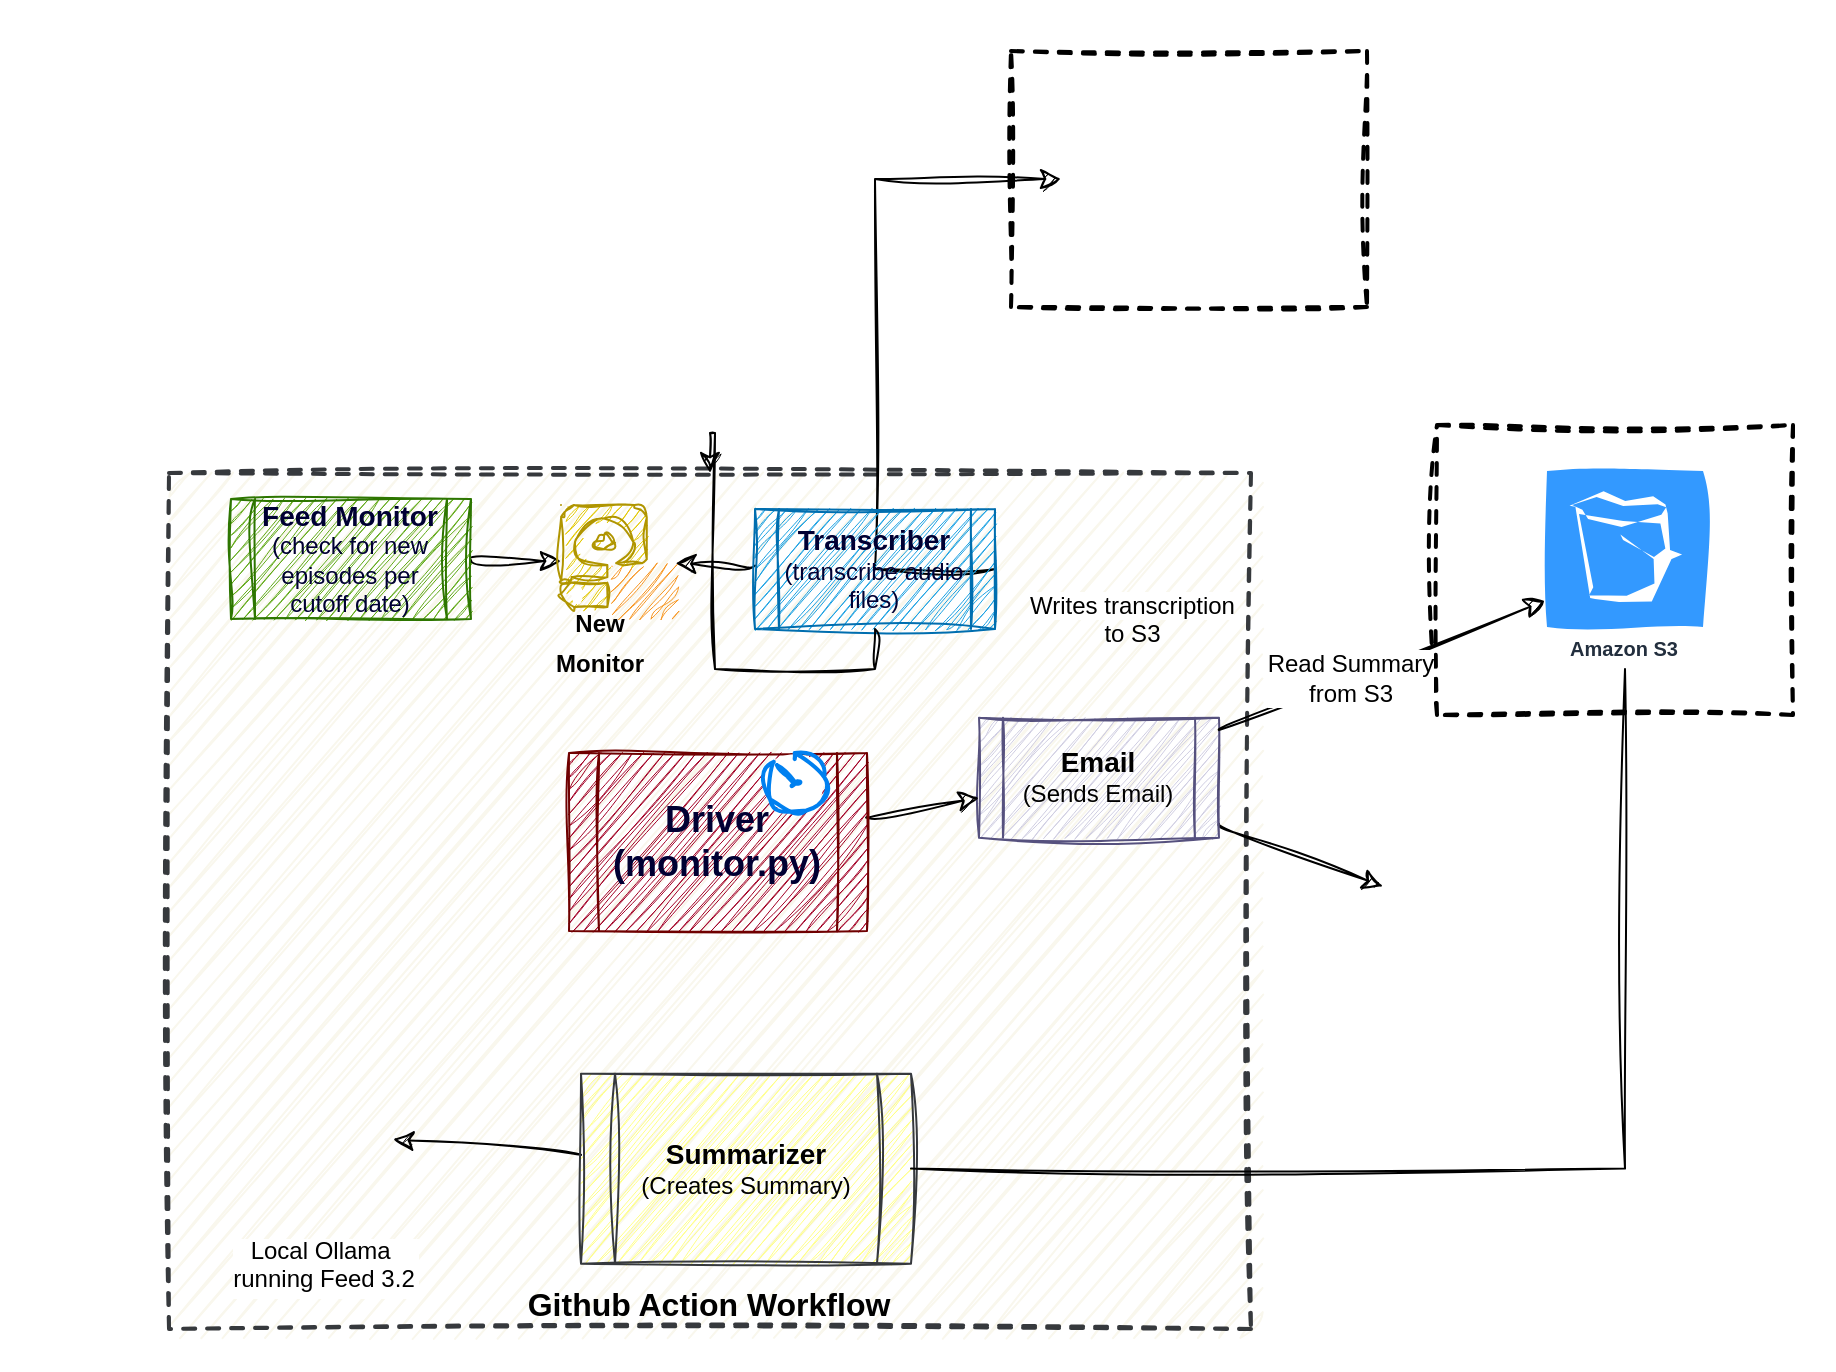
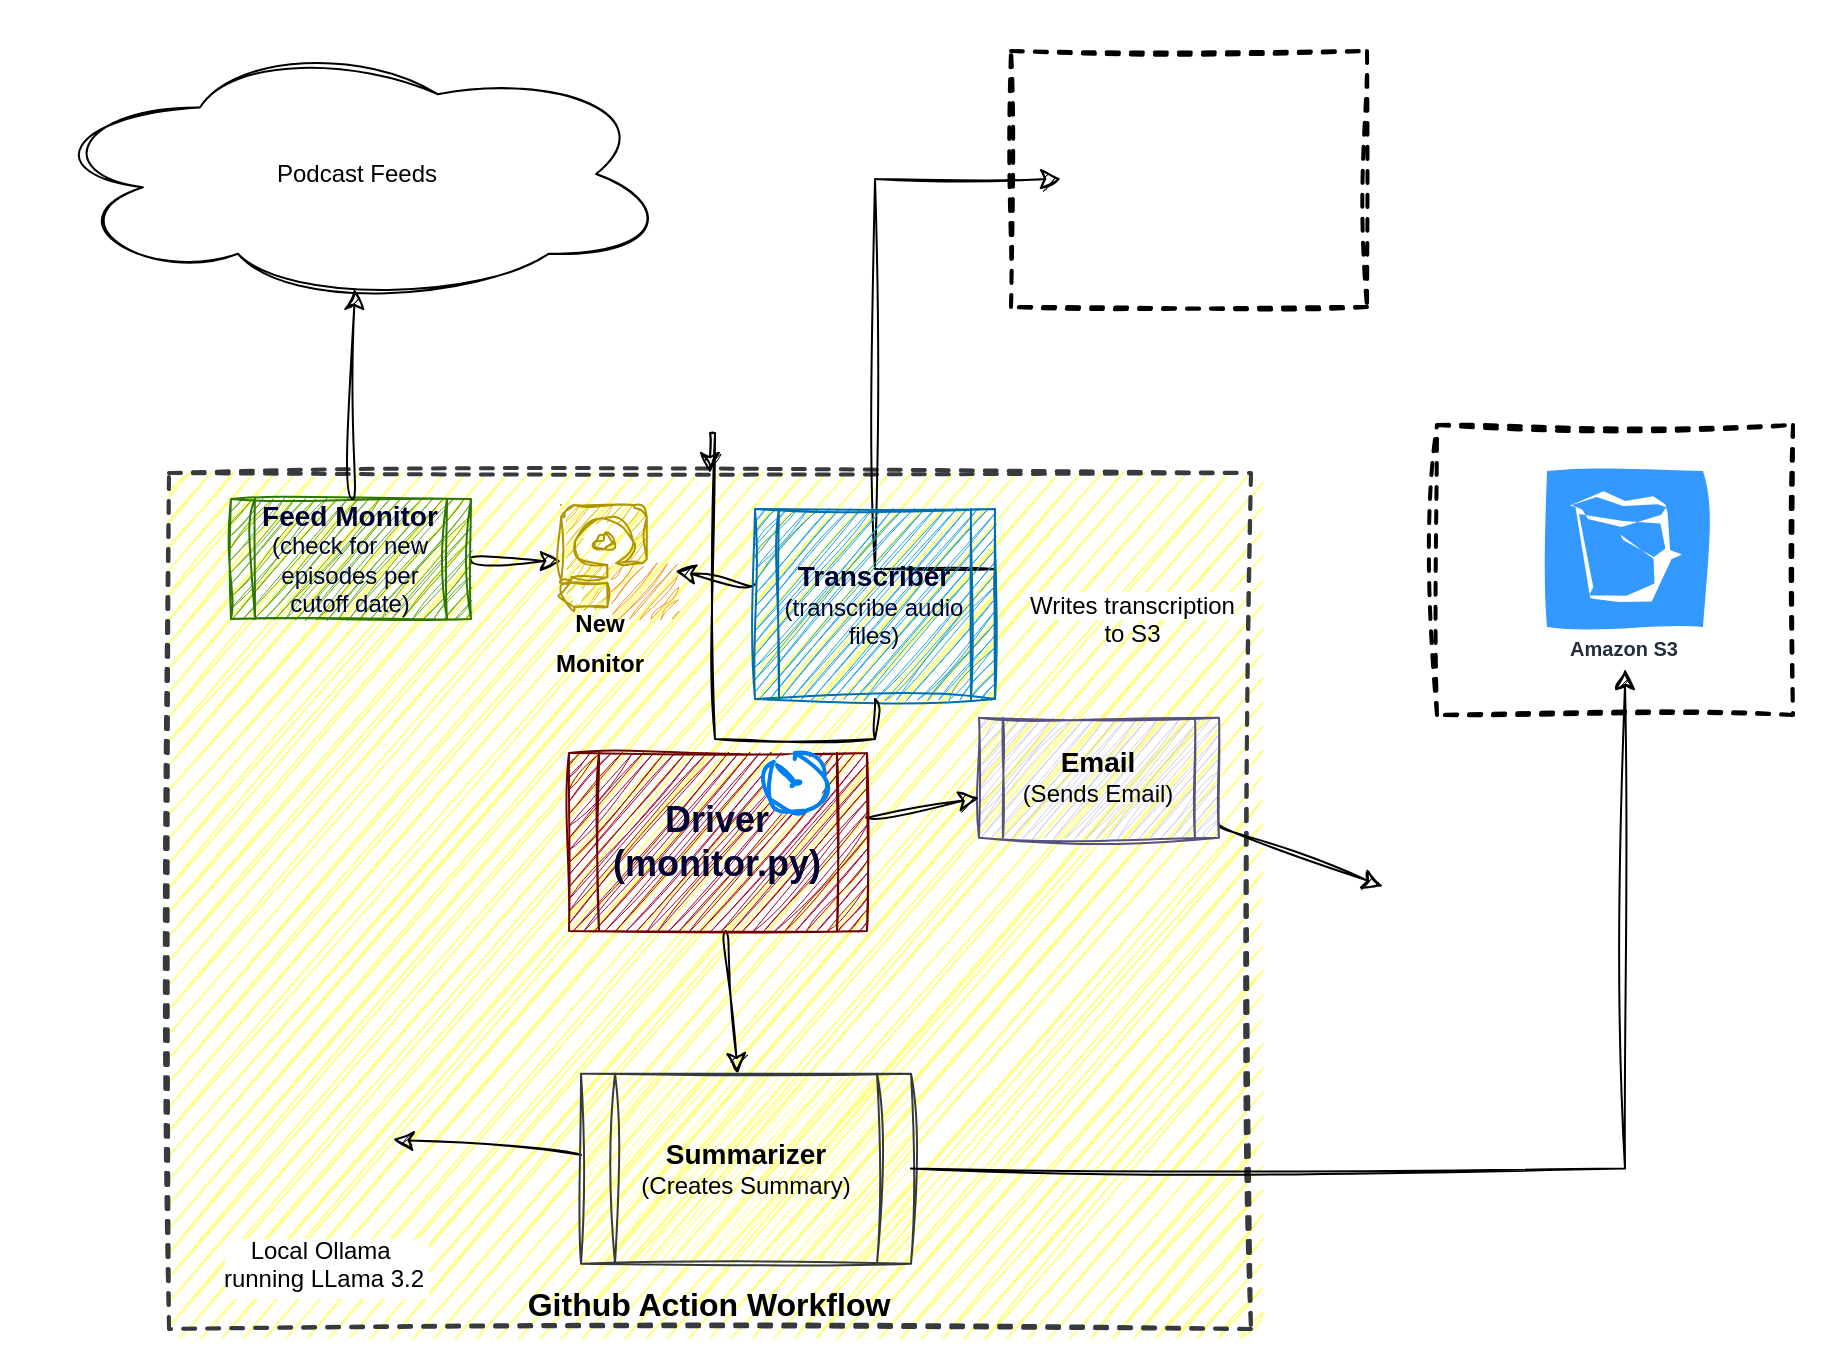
node "Podcast Feeds": added
edge "Feed Monitor (check for new episodes per cutoff date)" -> "Podcast Feeds": added
node "Transcriber (transcribe audio files)": size 240x120 -> 240x190
edge "Email (Sends Email)" -> "Amazon S3": removed, label "Read Summary from S3"
edge "Amazon S3" -- "Summarizer (Creates Summary)": arrowhead none -> classic
edge "Driver (monitor.py)" -> "Summarizer (Creates Summary)": added
node "Local Ollama running Feed 3.2": label "Local Ollama running Feed 3.2" -> "Local Ollama running LLama 3.2"
node "Github Action Workflow": fillcolor #f9f7ed -> #ffff88
